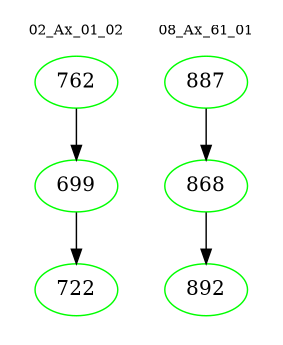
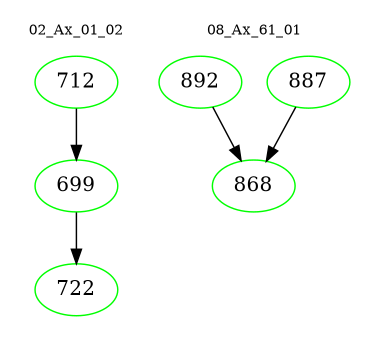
node "762": label "762" -> "712"
edge "868" -> "892": reversed
